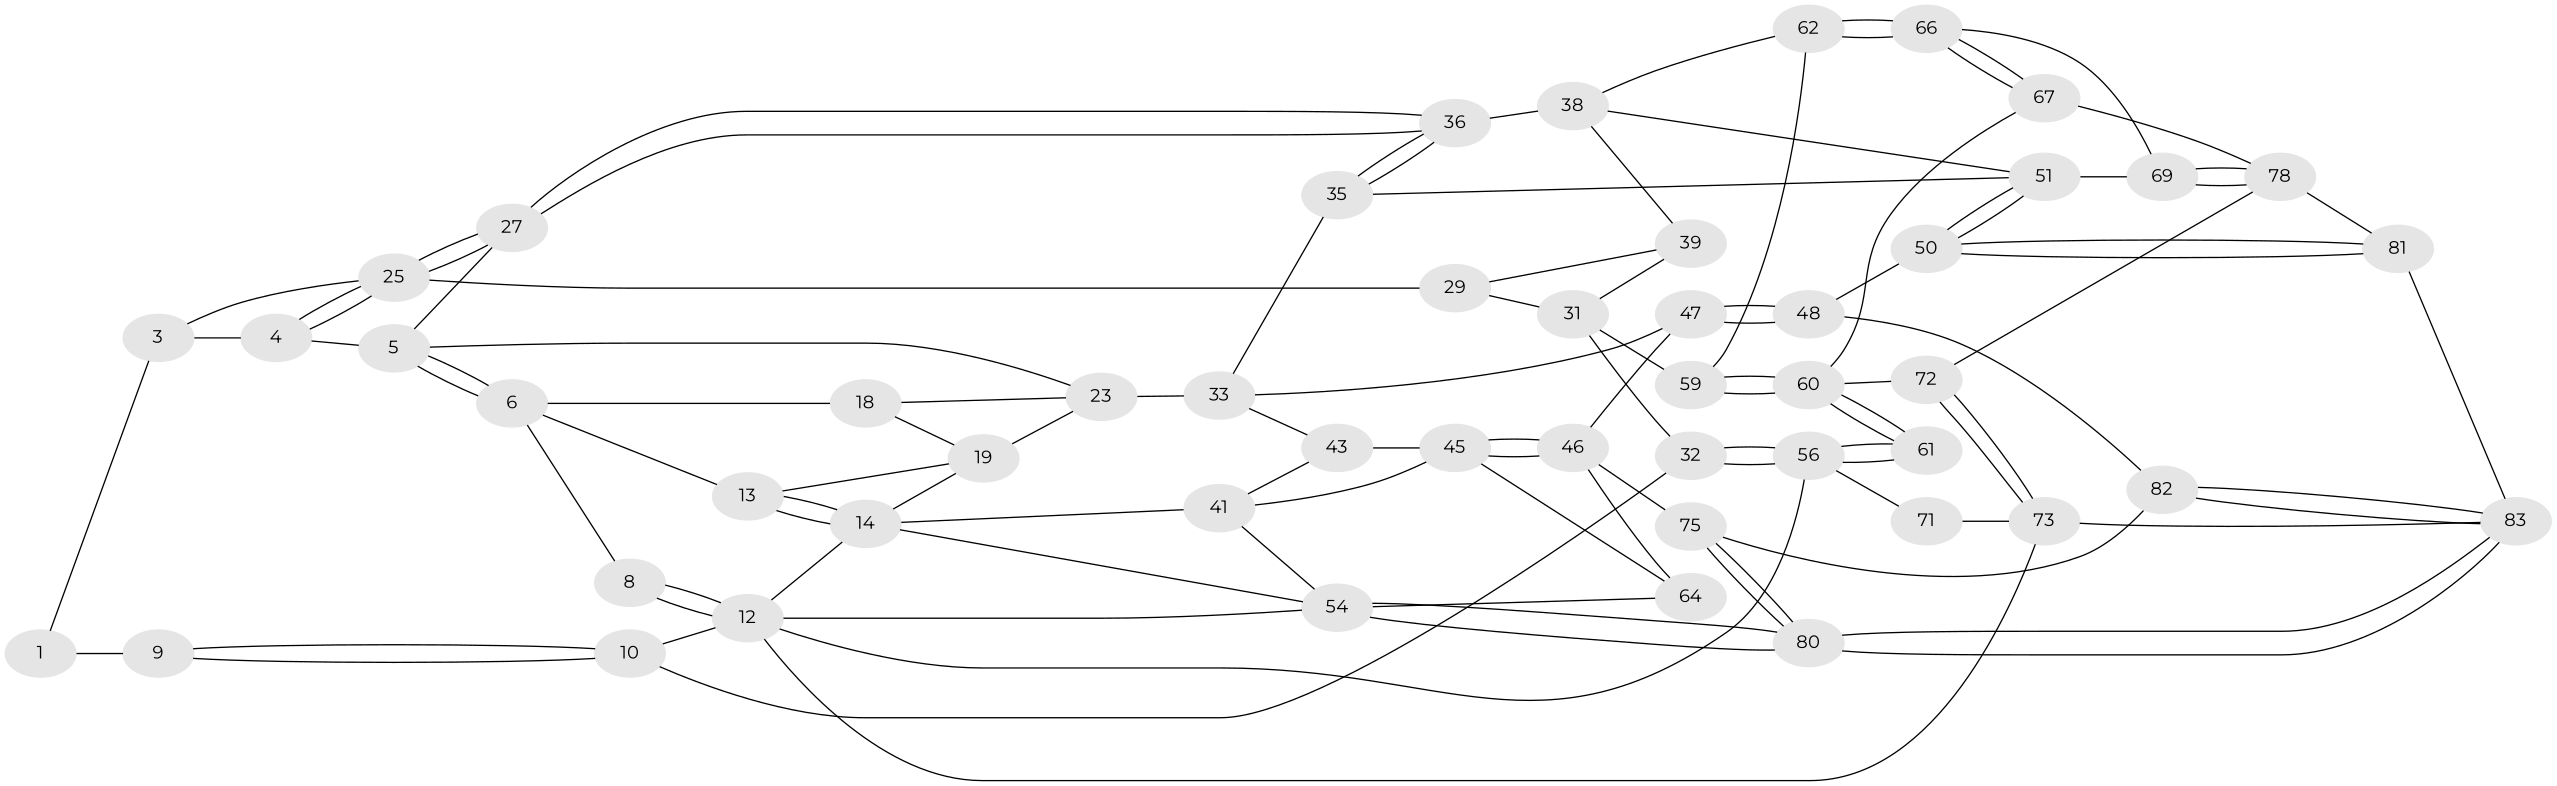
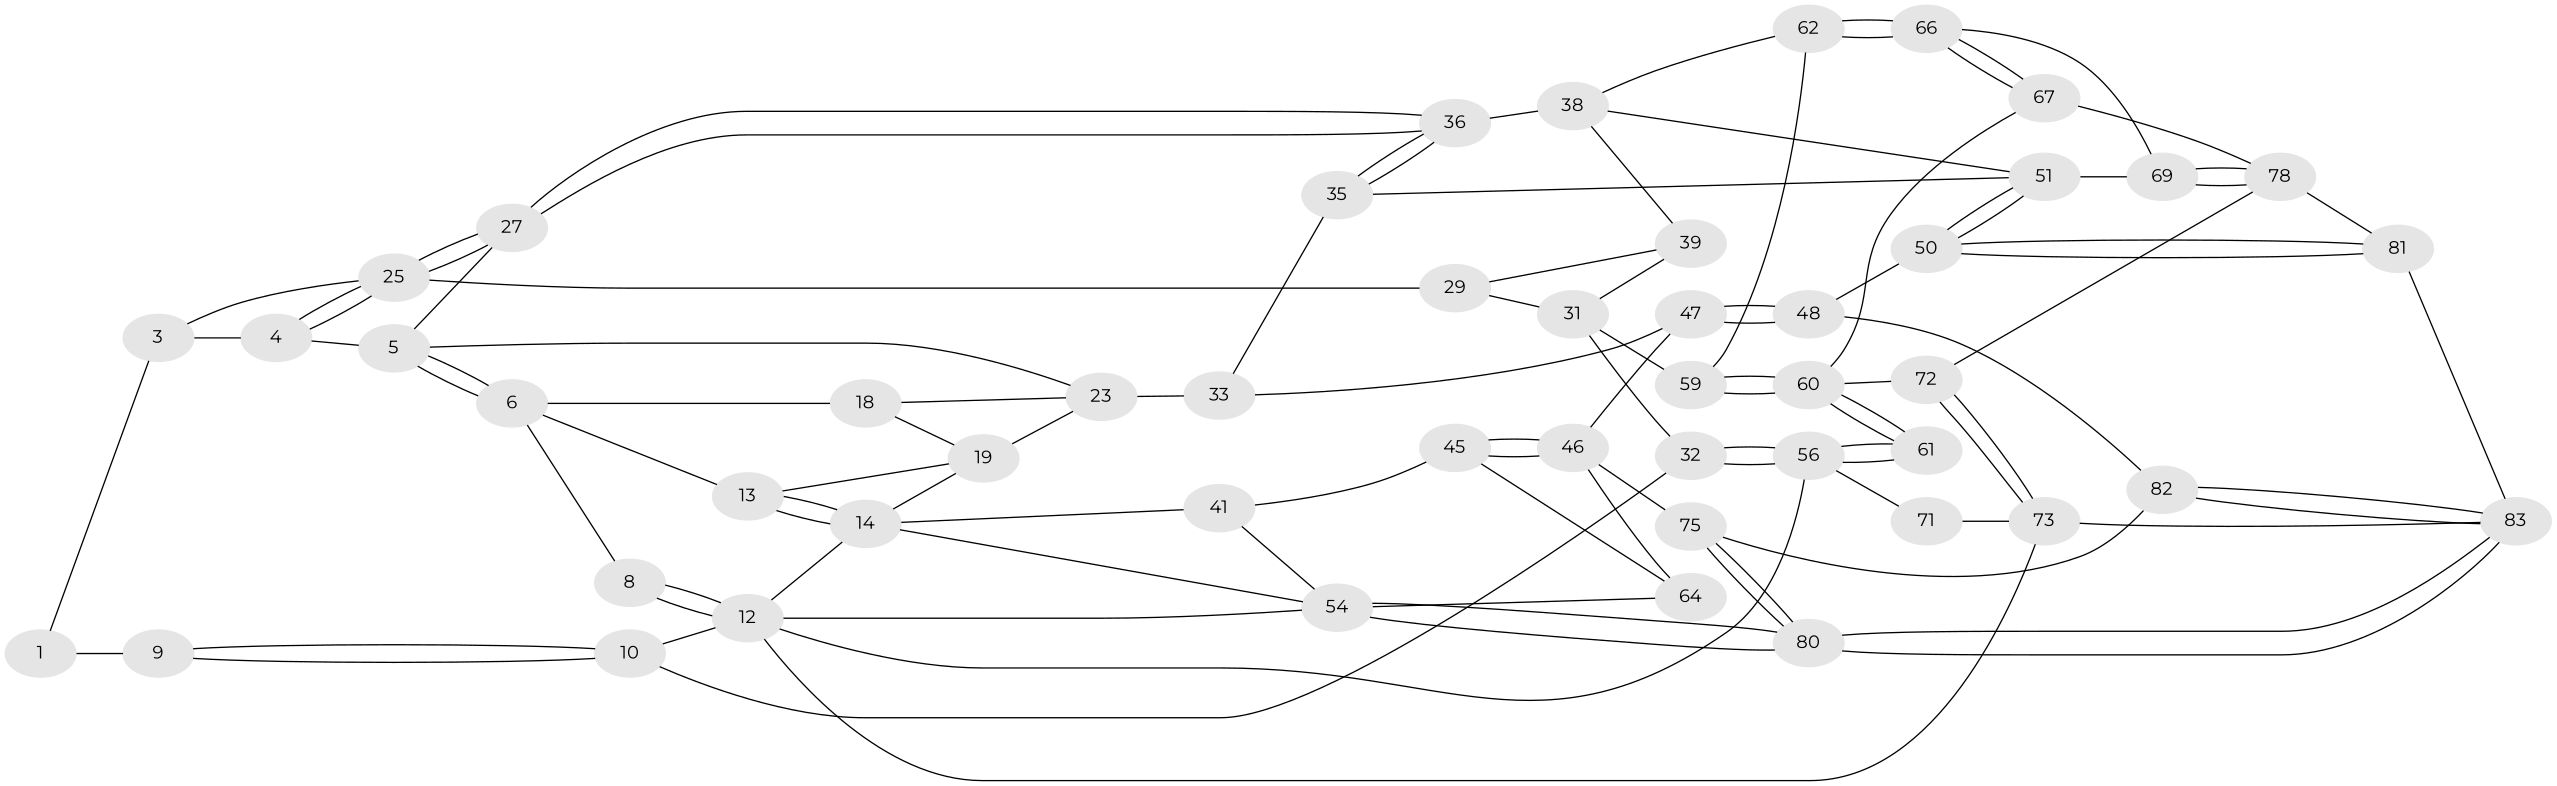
node "43": removed
